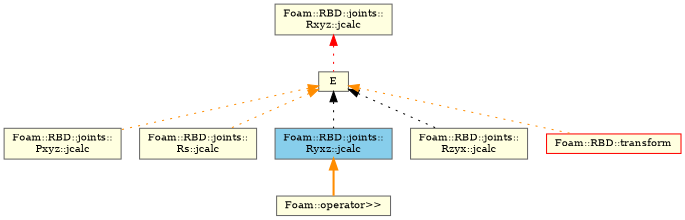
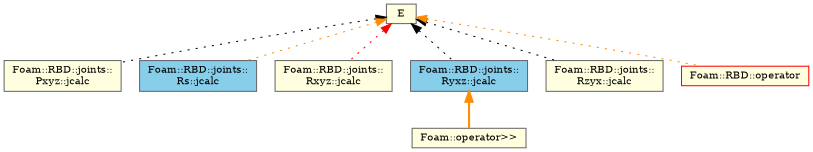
edge "E" -> "Foam::RBD::joints:: Rxyz::jcalc": reversed
edge "Foam::RBD::joints:: Pxyz::jcalc" -> "E": color darkorange -> black
node "Foam::RBD::joints:: Rs::jcalc": fillcolor lightyellow -> skyblue
node "Foam::RBD::transform": label "Foam::RBD::transform" -> "Foam::RBD::operator"
